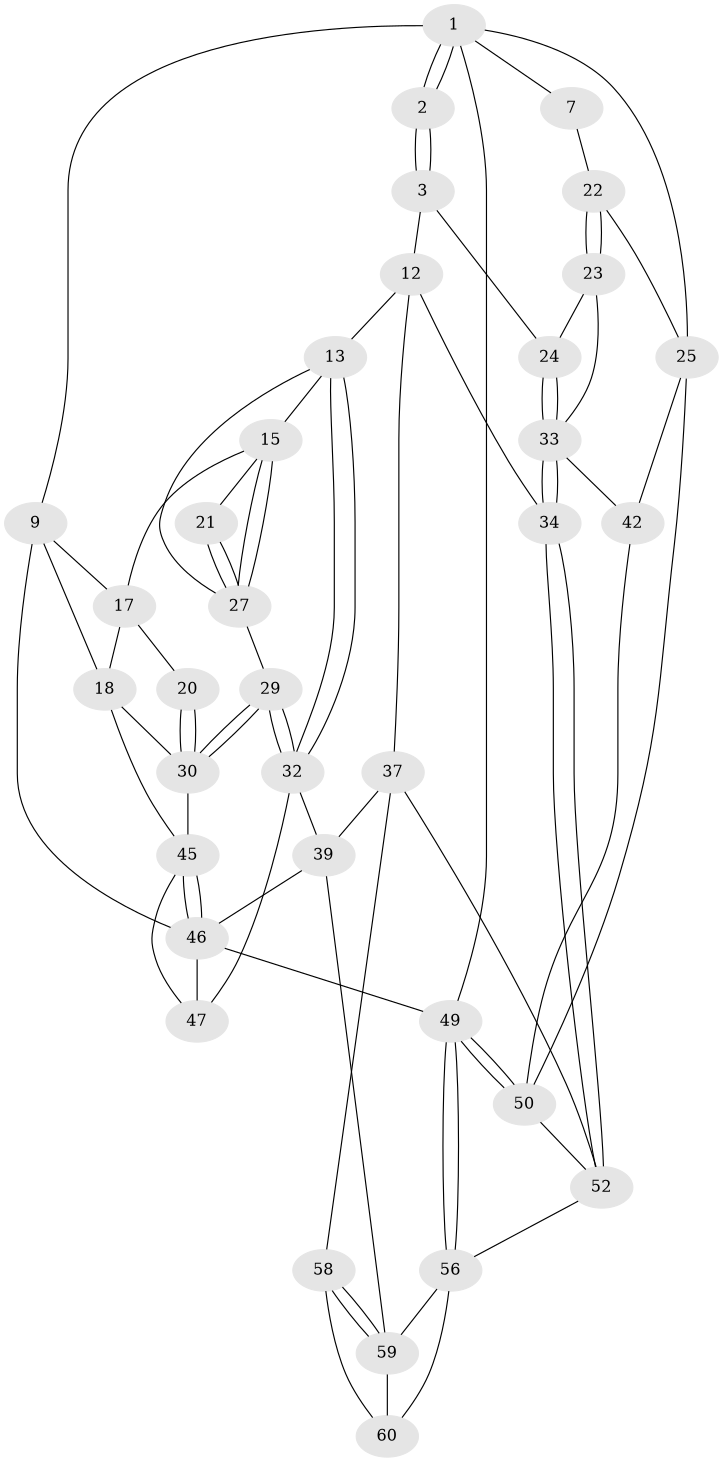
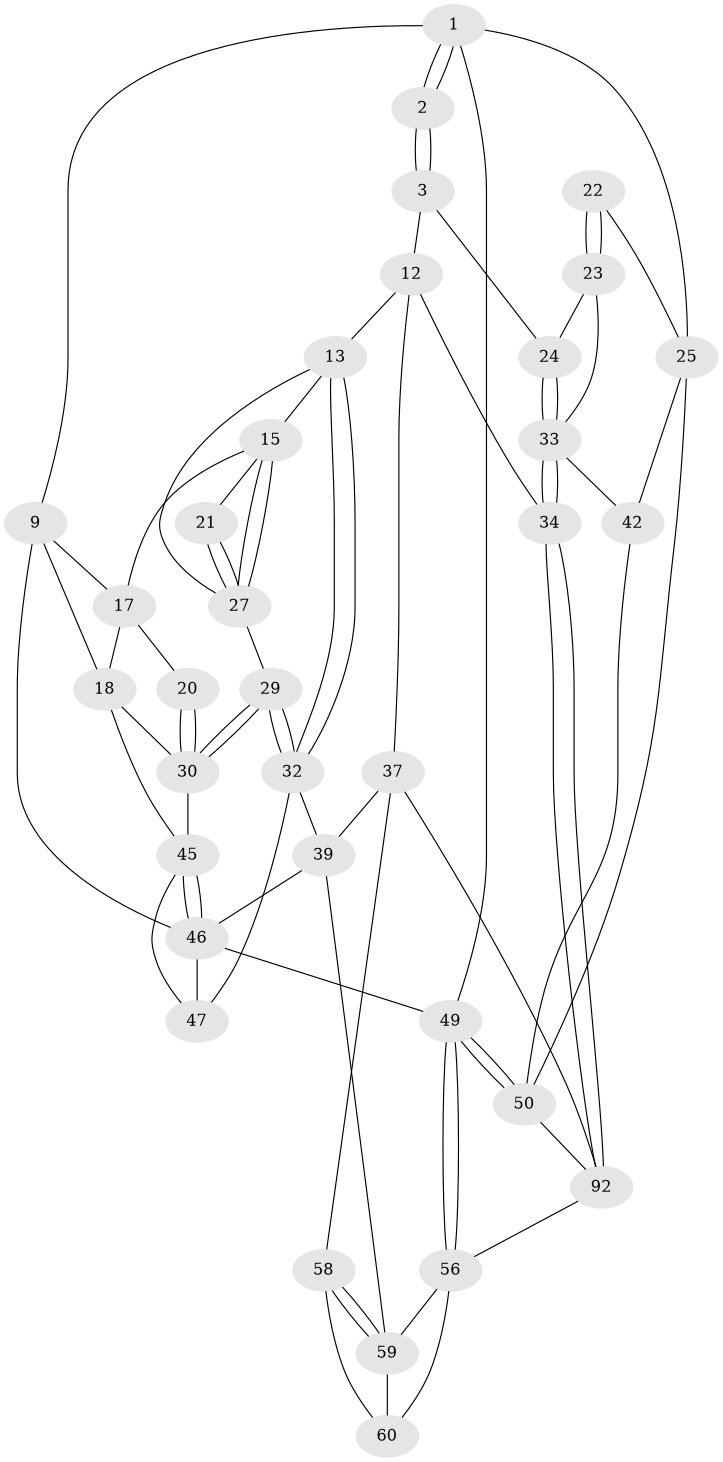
node "7": removed
node "52": label "52" -> "92"
